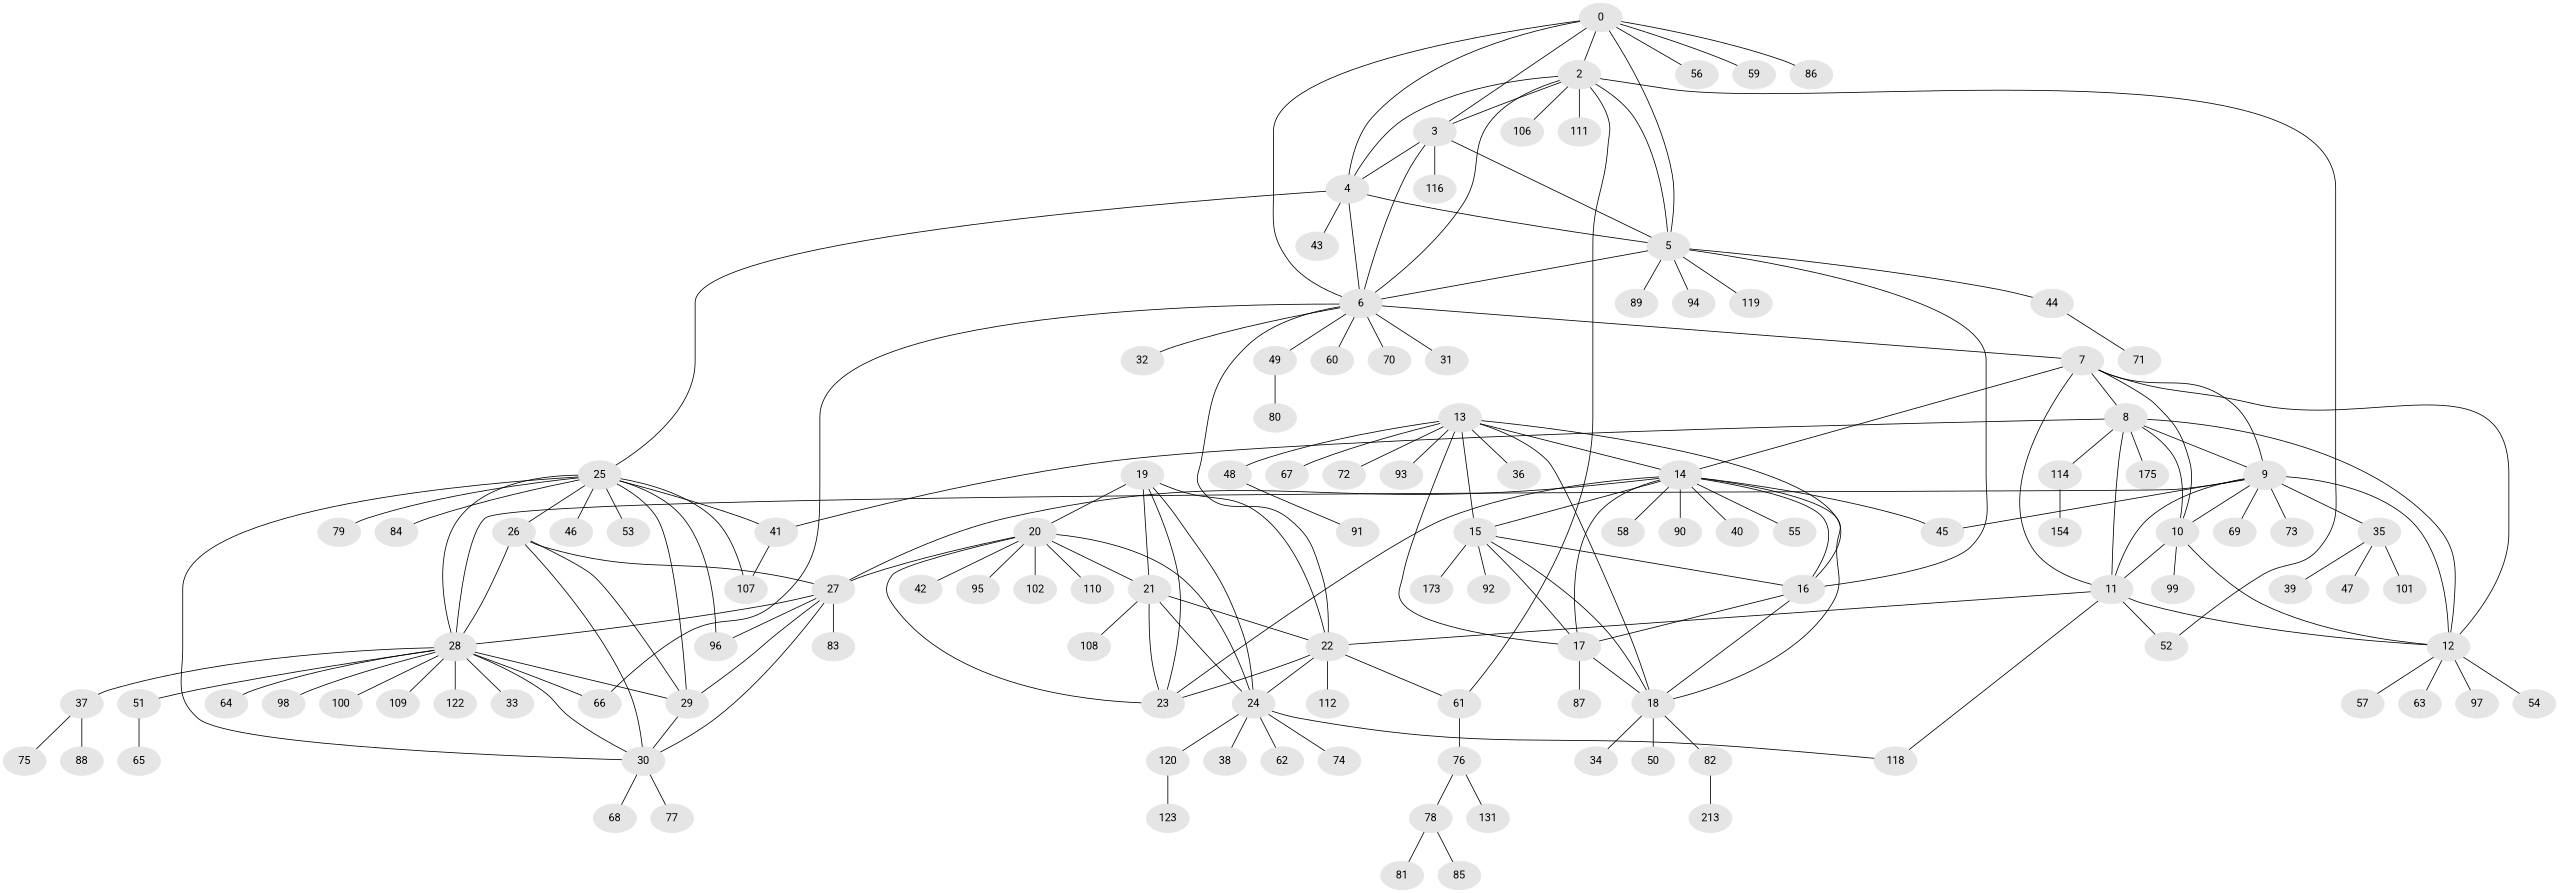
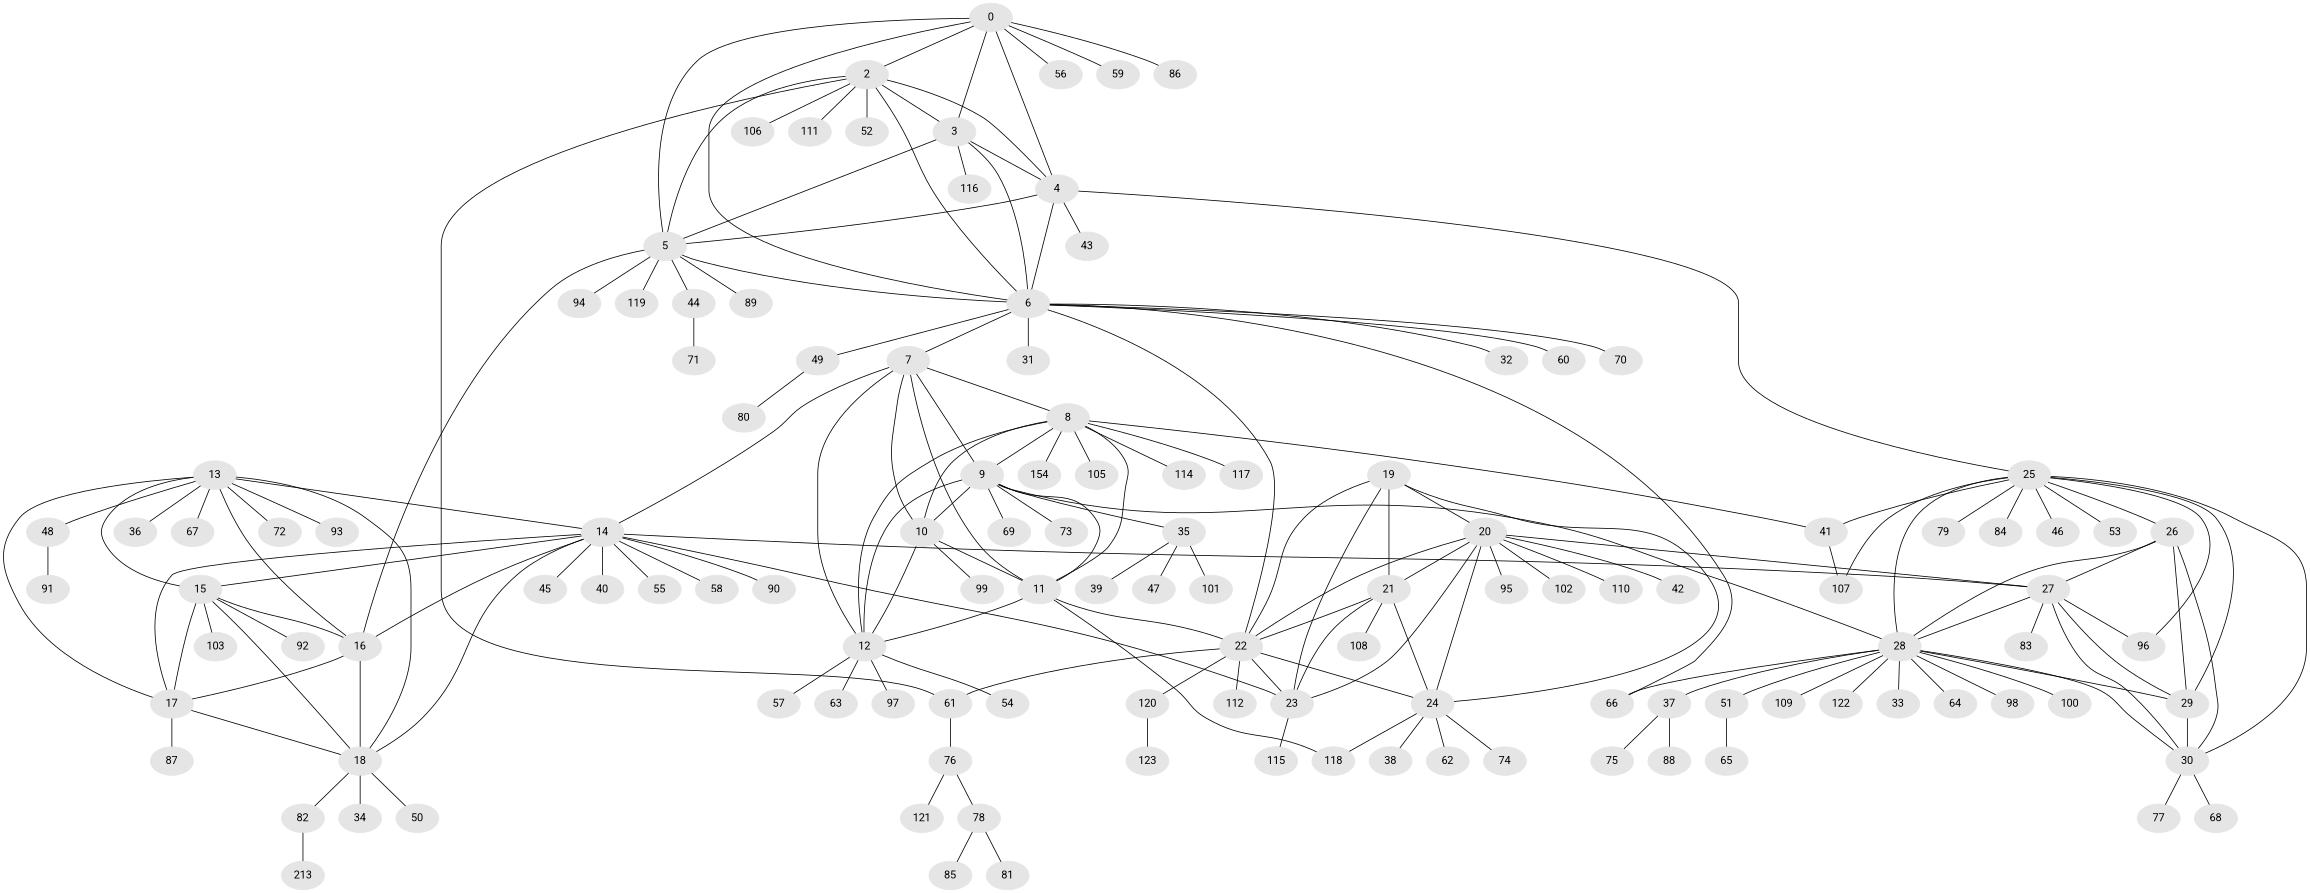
node "117": added
node "175": label "175" -> "105"
edge "114" -- "154": now "8" -- "154"
edge "9" -- "45": removed
edge "20" -- "22": added
node "173": label "173" -> "103"
edge "11" -- "52": removed
edge "24" -- "120": now "22" -- "120"
node "115": added
node "131": label "131" -> "121"
